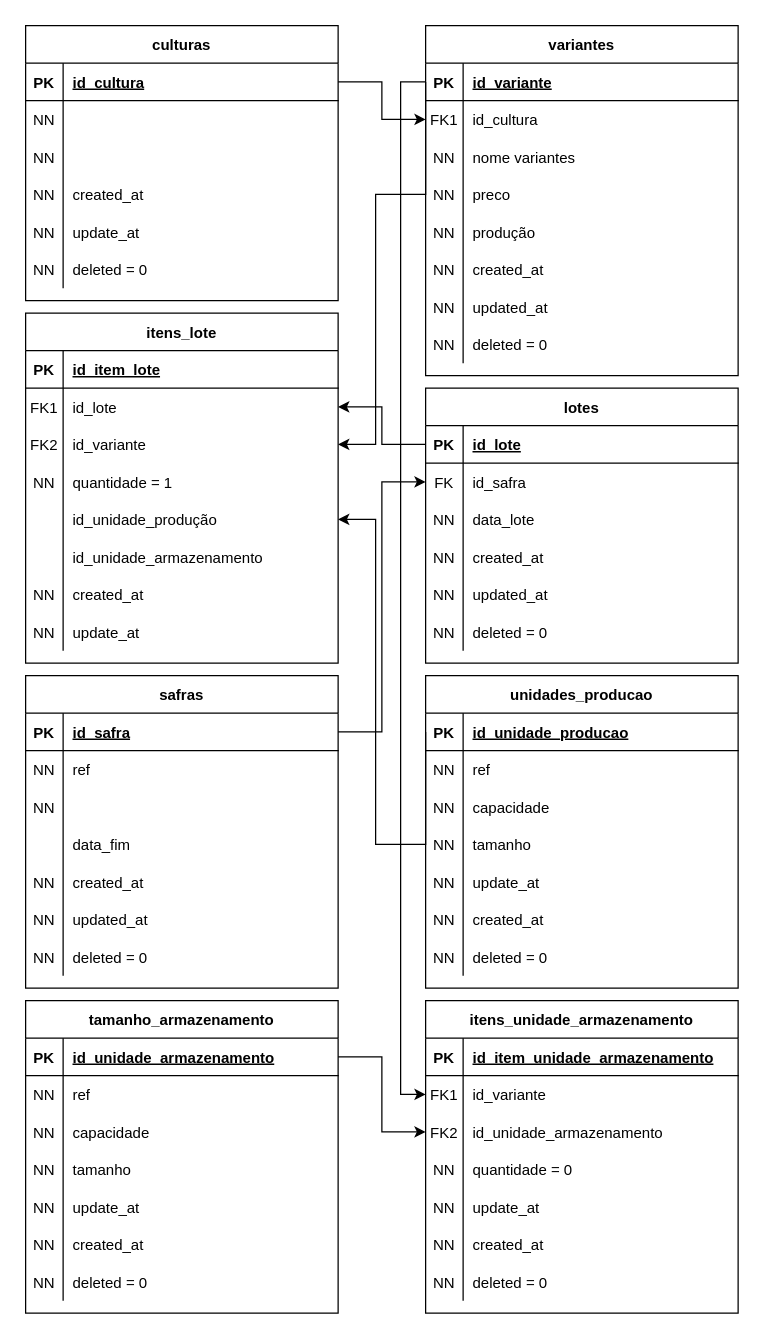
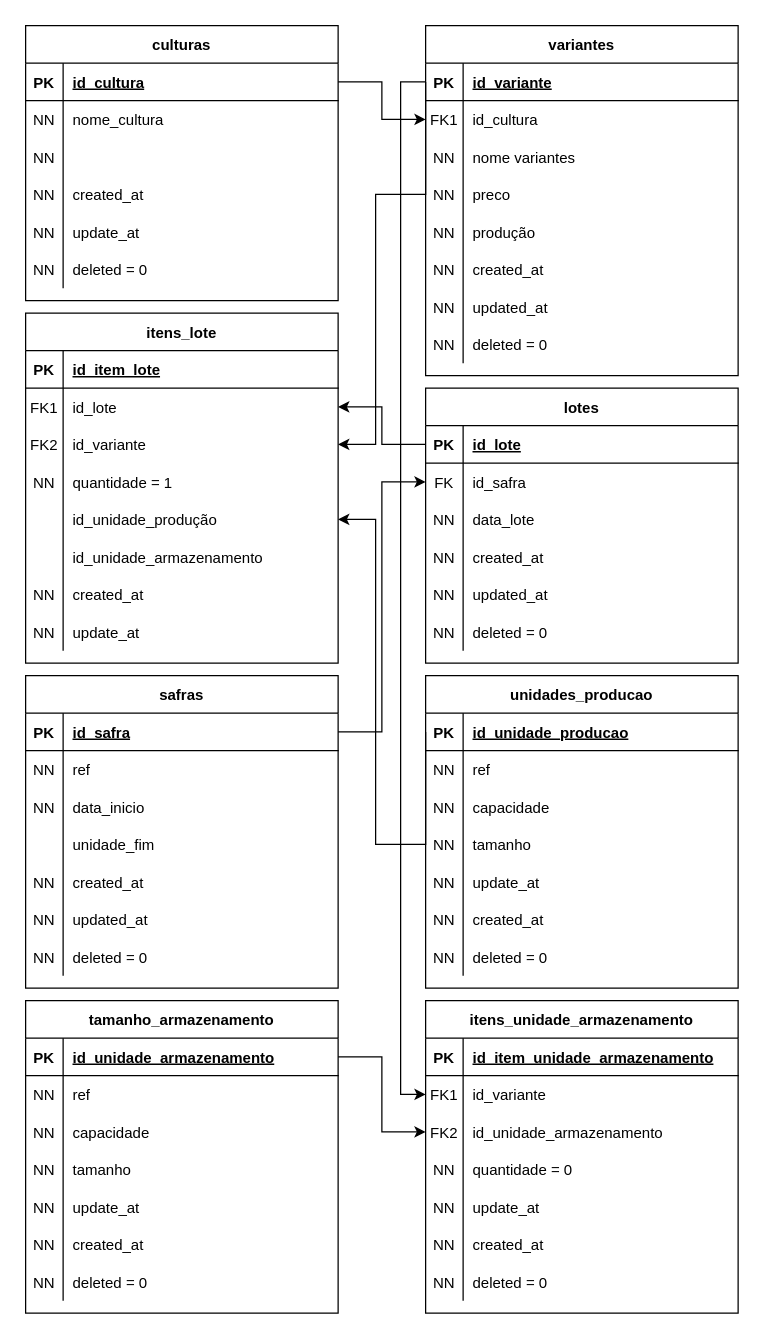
node "nome_cultura": added
node "data_inicio": added
node "data_fim": label "data_fim" -> "unidade_fim"
